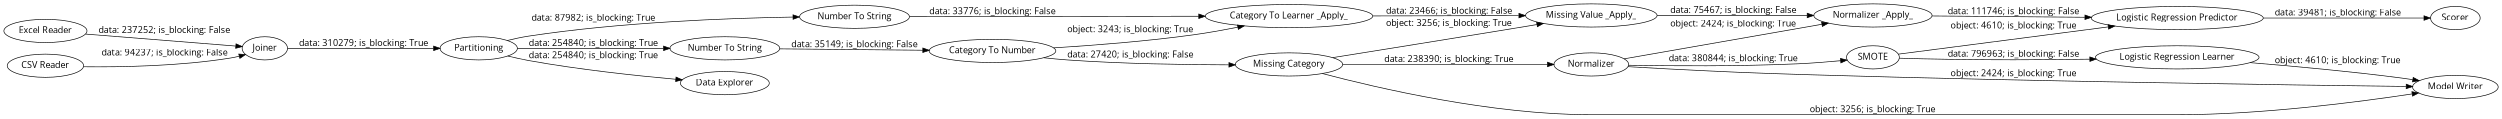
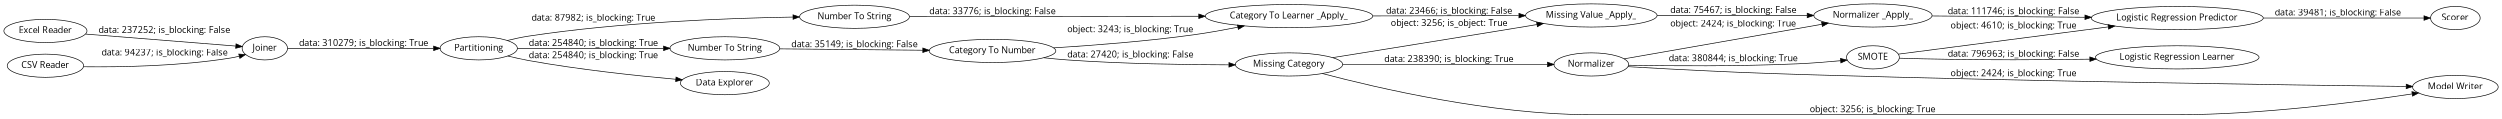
edge "Missing Category" -> "Missing Value _Apply_": label "object: 3256; is_blocking: True" -> "object: 3256; is_object: True"
edge "Logistic Regression Learner" -> "Model Writer": removed, label "object: 4610; is_blocking: True"
